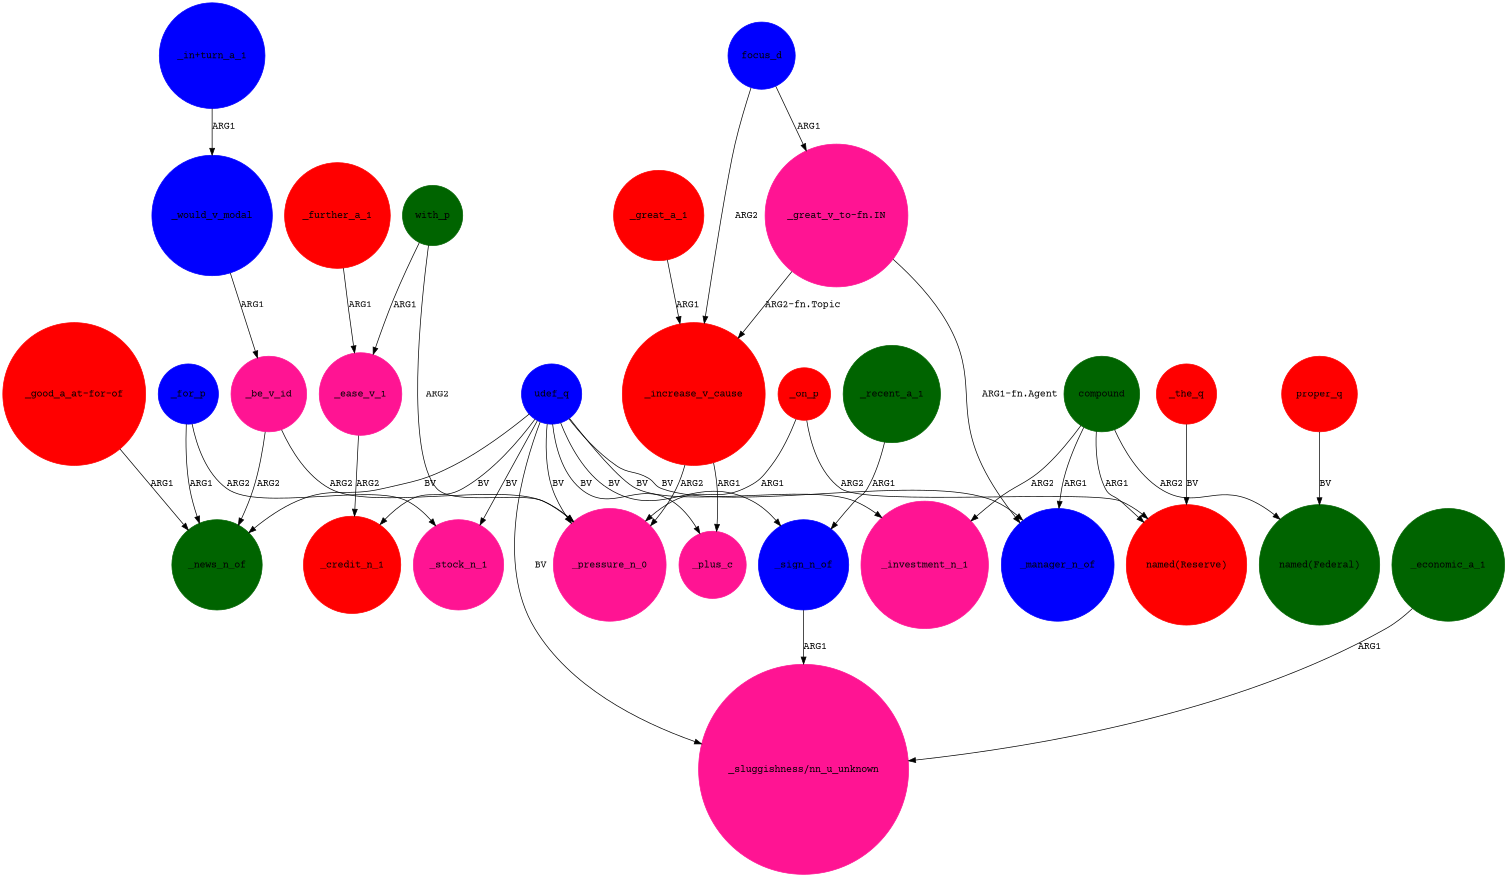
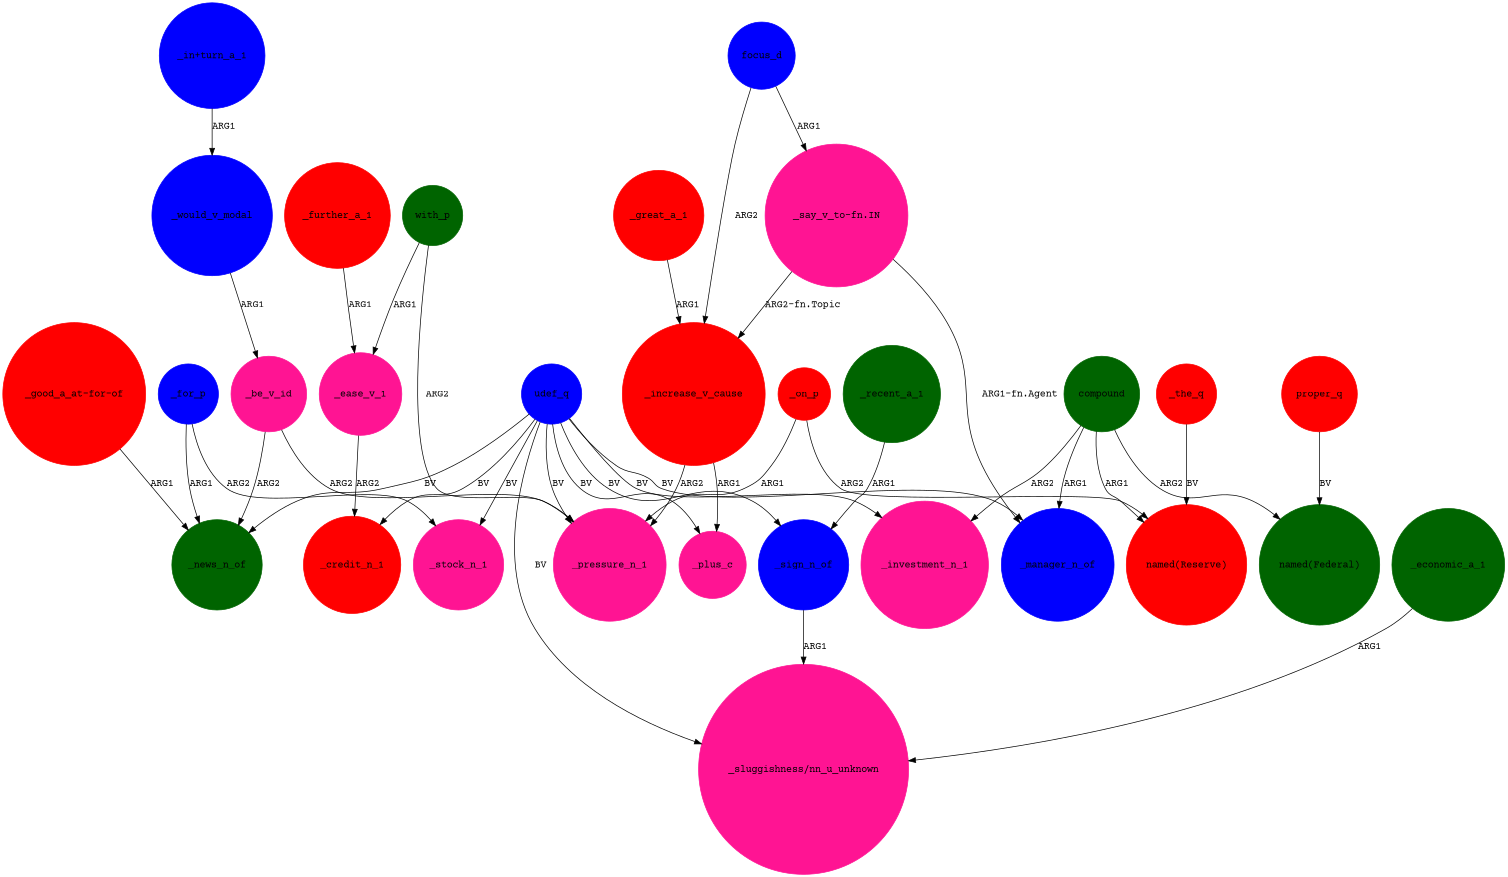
node "_great_v_to-fn.IN": label "_great_v_to-fn.IN" -> "_say_v_to-fn.IN"
node "_pressure_n_0": label "_pressure_n_0" -> "_pressure_n_1"
